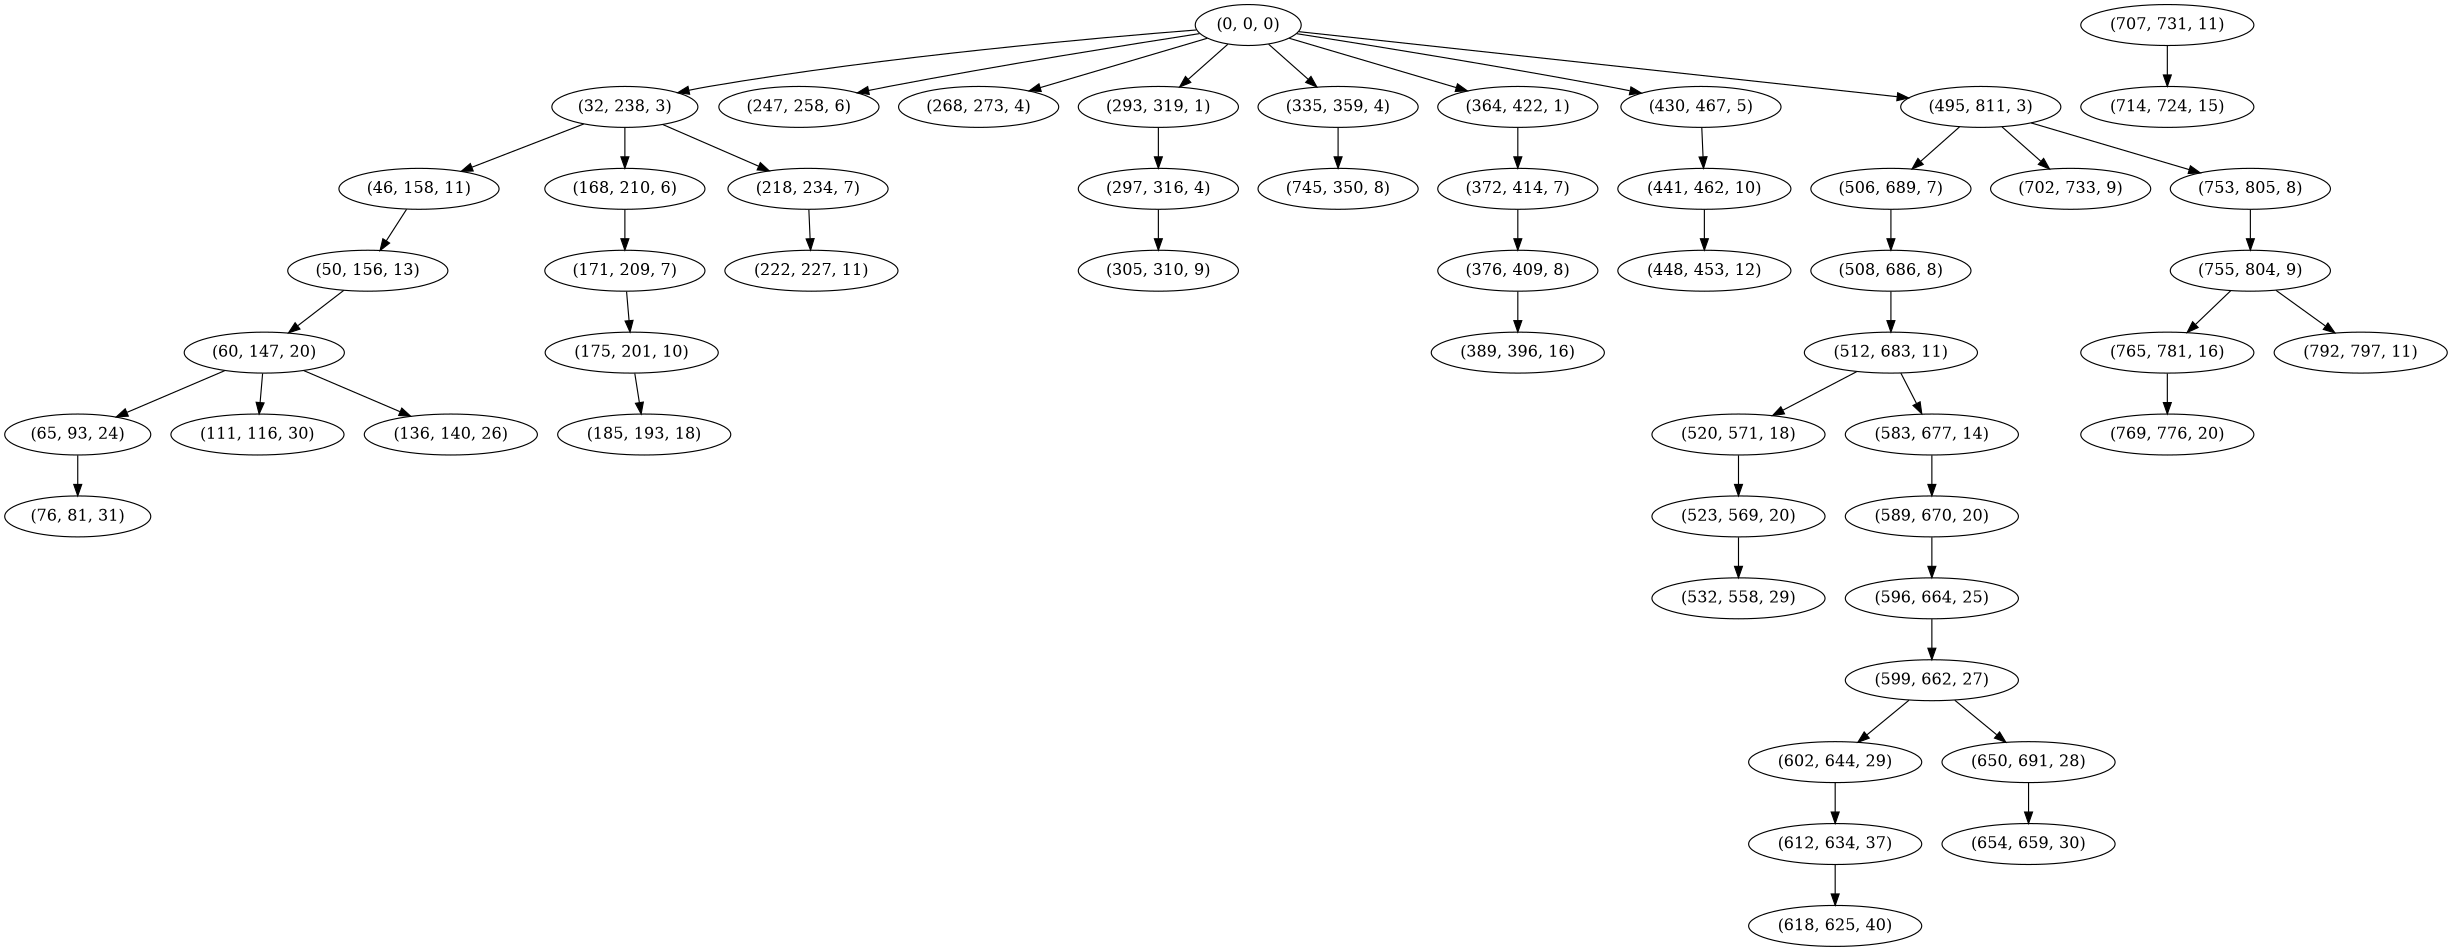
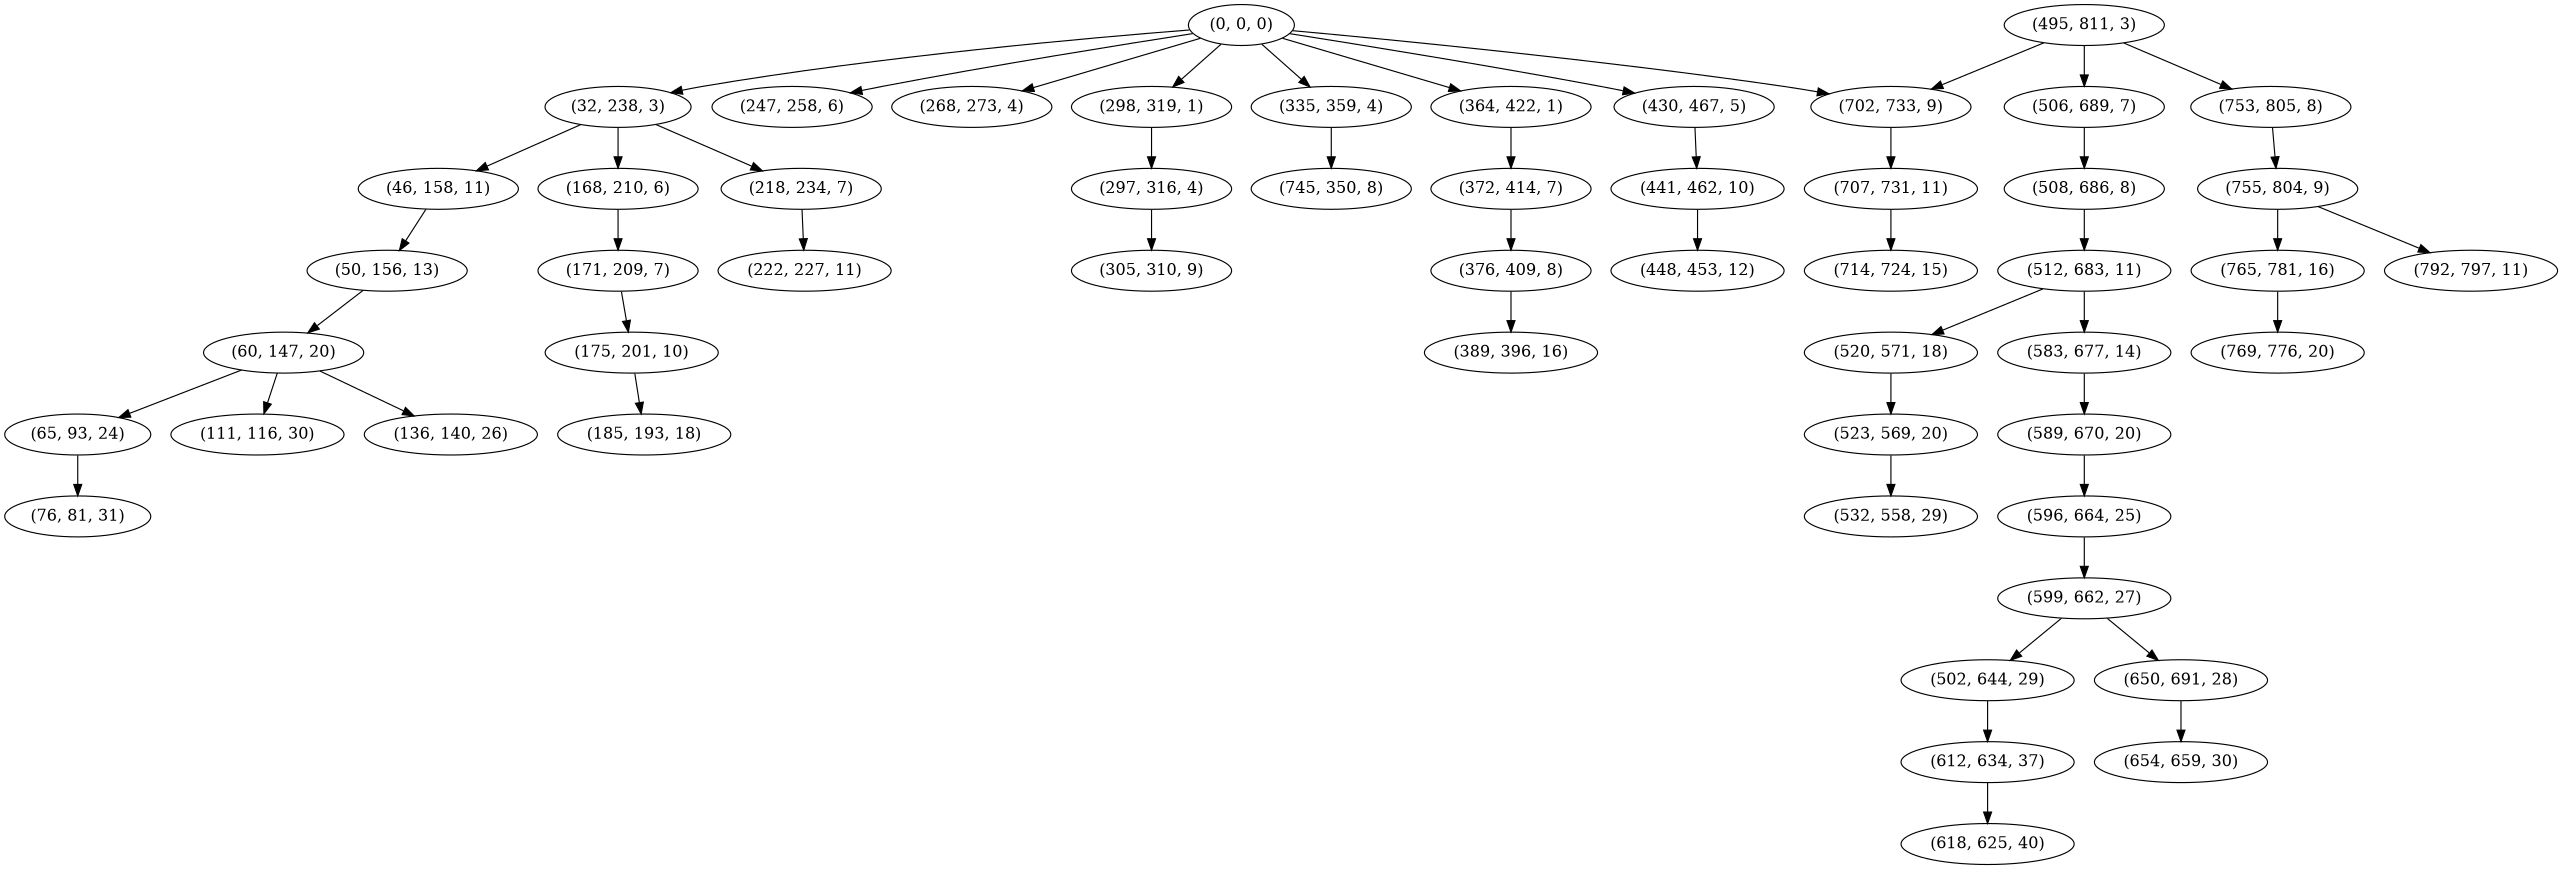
edge "(0, 0, 0)" -> "(495, 811, 3)": now "(0, 0, 0)" -> "(702, 733, 9)"
node "(293, 319, 1)": label "(293, 319, 1)" -> "(298, 319, 1)"
edge "(702, 733, 9)" -> "(707, 731, 11)": added
node "(602, 644, 29)": label "(602, 644, 29)" -> "(502, 644, 29)"
